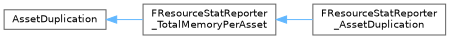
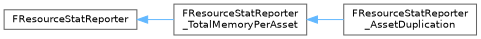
node "AssetDuplication": label "AssetDuplication" -> "FResourceStatReporter"
